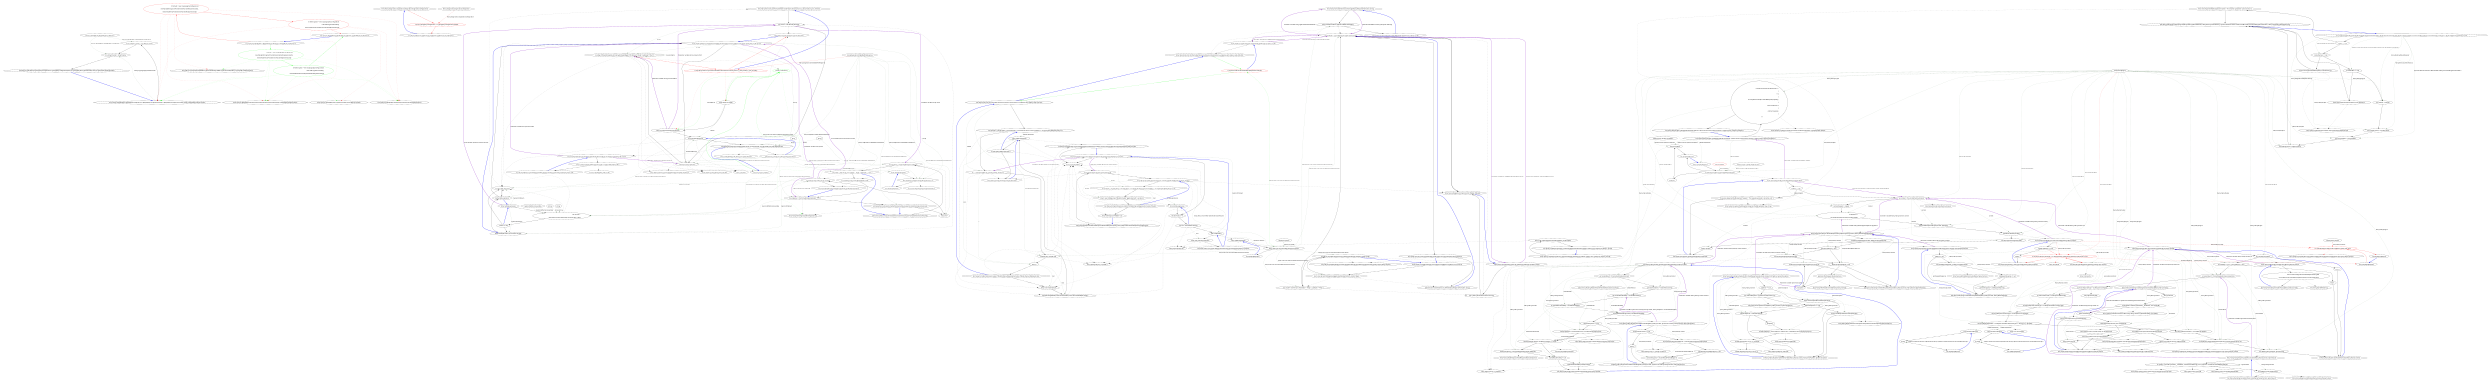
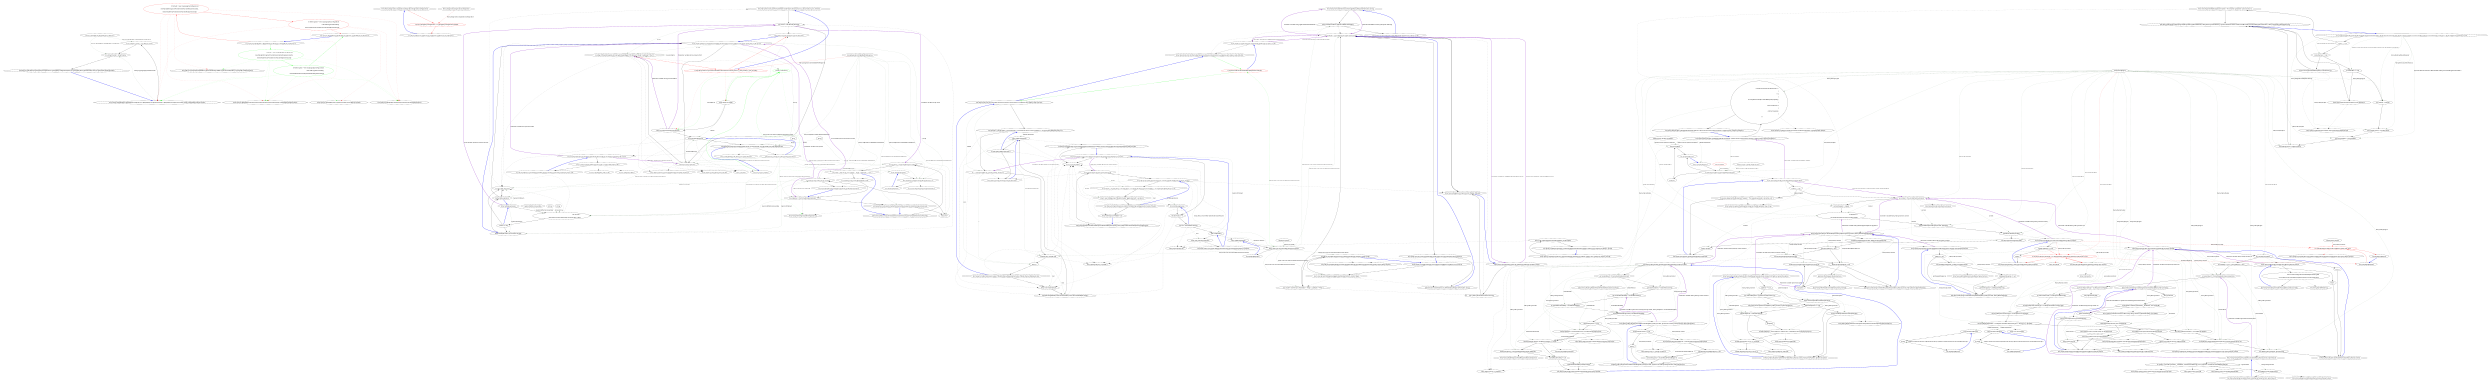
node "Entry string.Substring(int)": added
